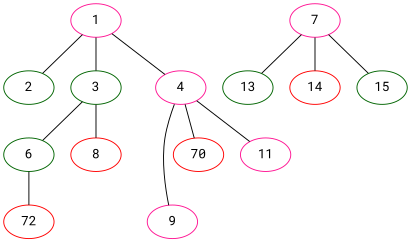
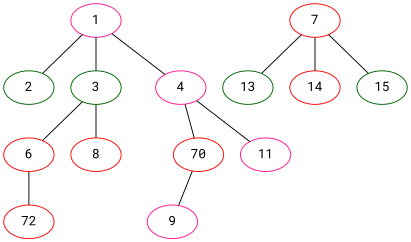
node "7": color deeppink -> red
edge "4" -- "9": now "70" -- "9"
node "6": color darkgreen -> red
